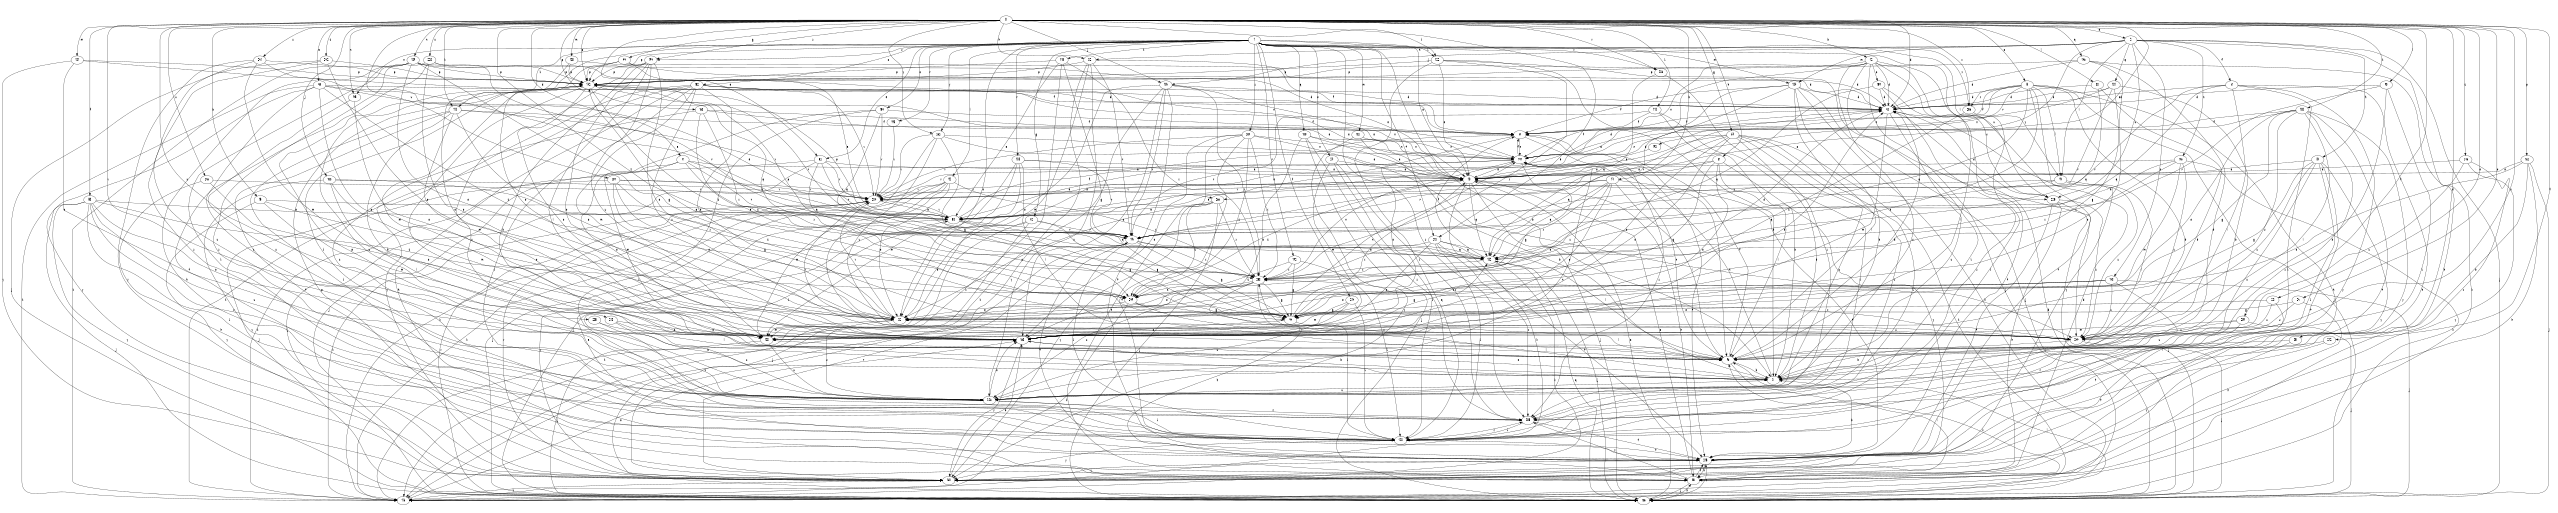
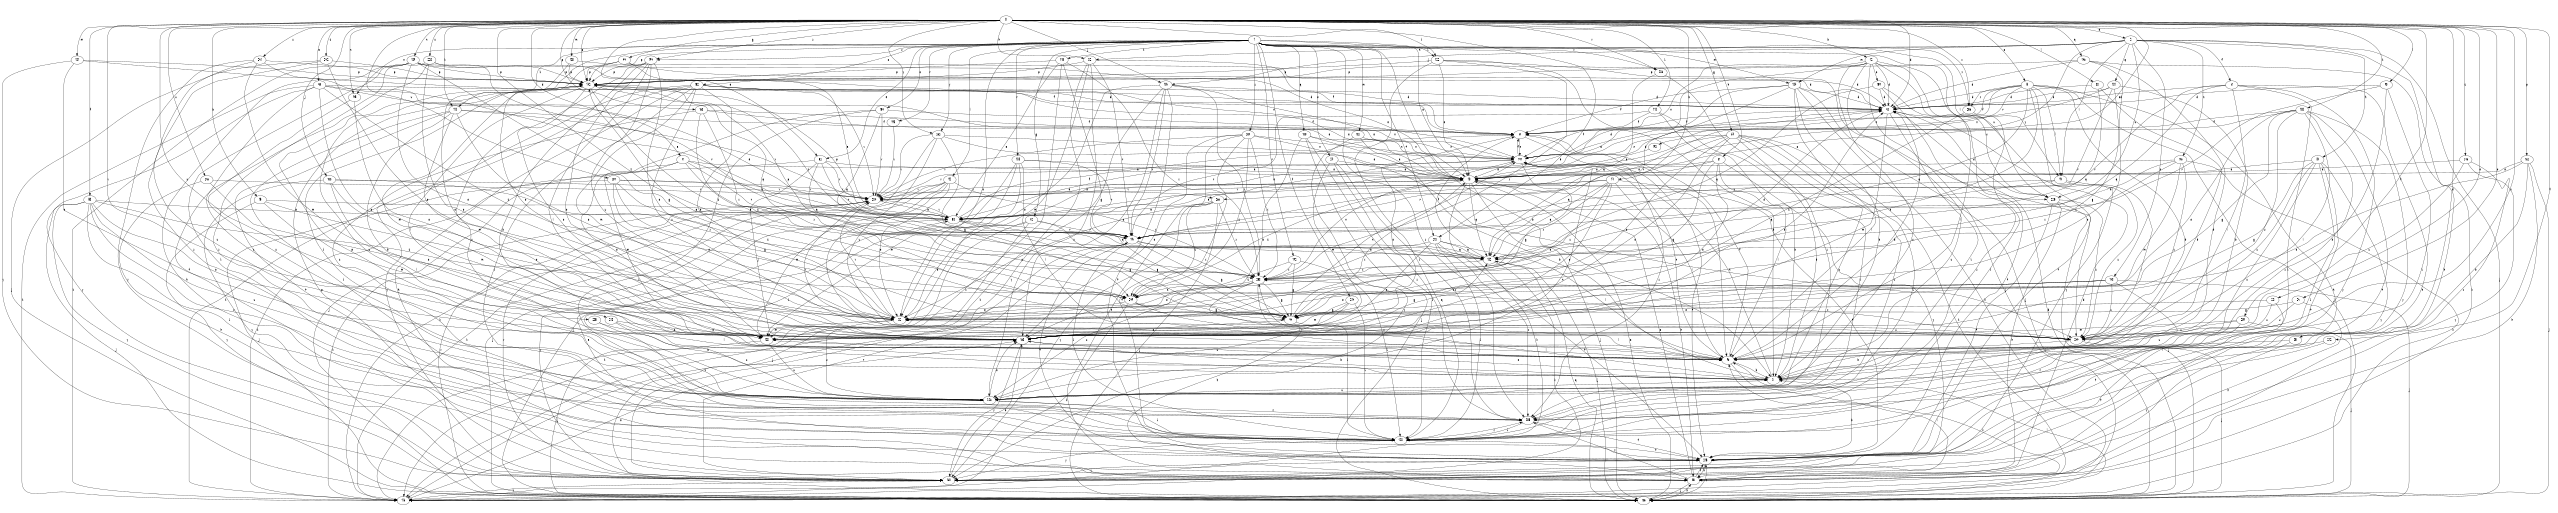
edge "52" -> "106": now "52" -> "96"
